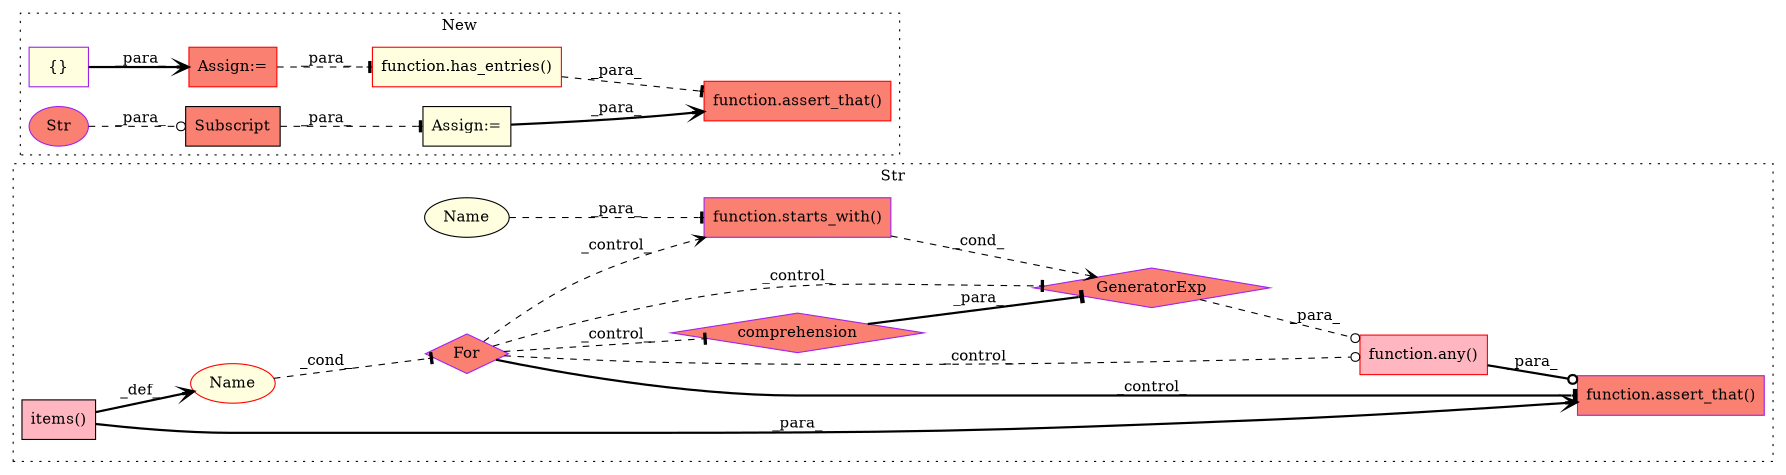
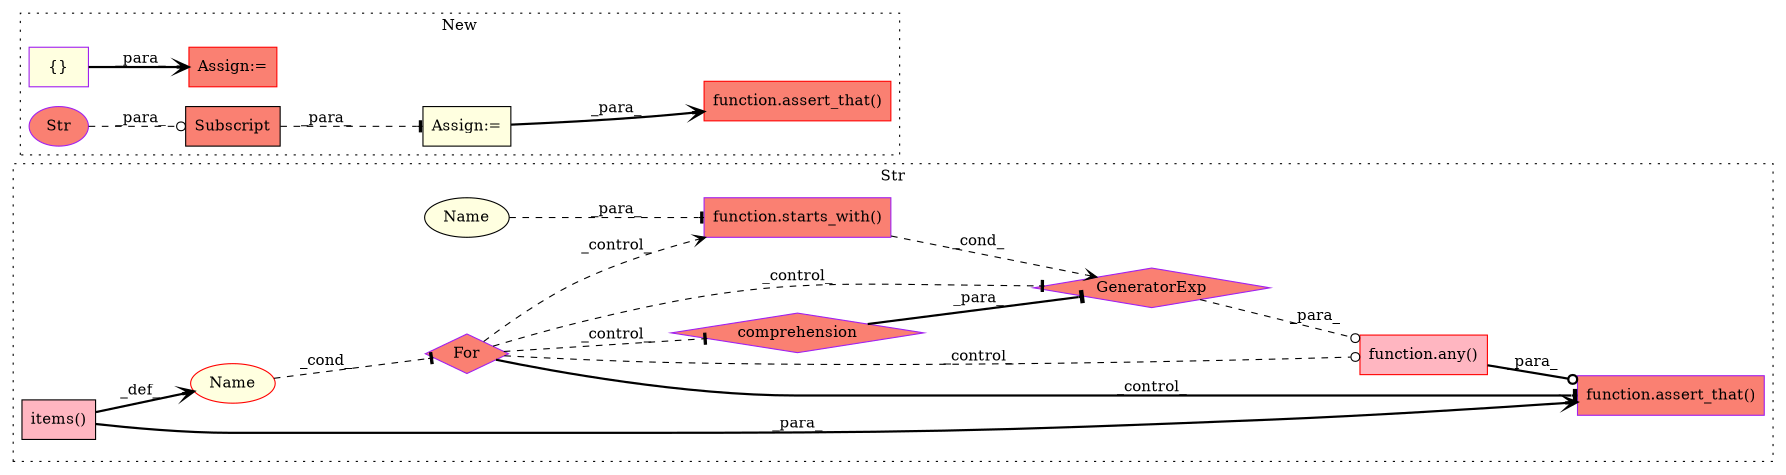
node "function.has_entries()": removed
